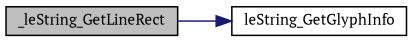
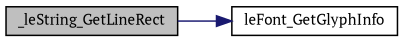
node "leString_GetGlyphInfo": label "leString_GetGlyphInfo" -> "leFont_GetGlyphInfo"
